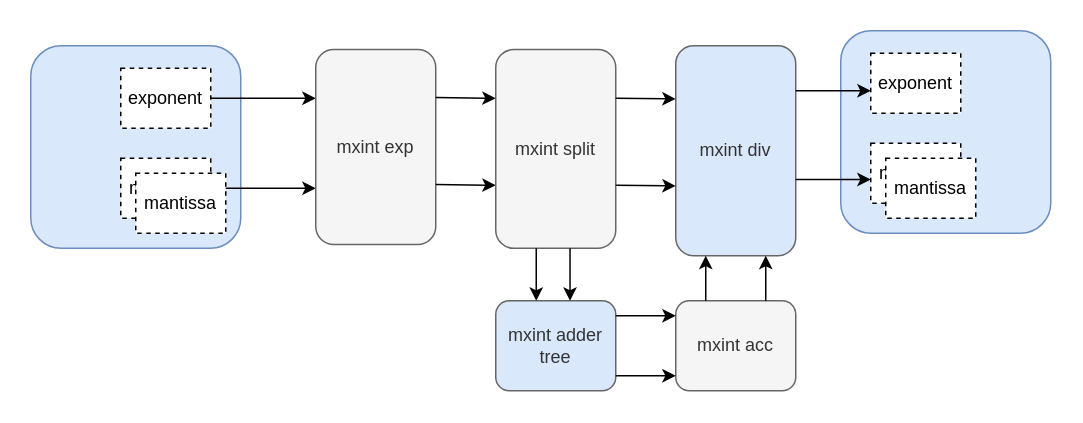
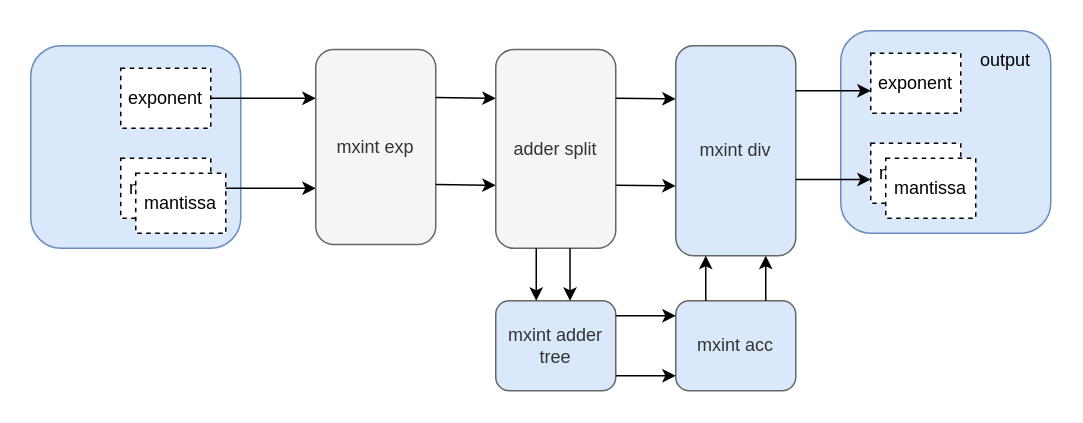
node "output": added
node "mxint split": label "mxint split" -> "adder split"
node "mxint acc": fillcolor #f5f5f5 -> #dae8fc
